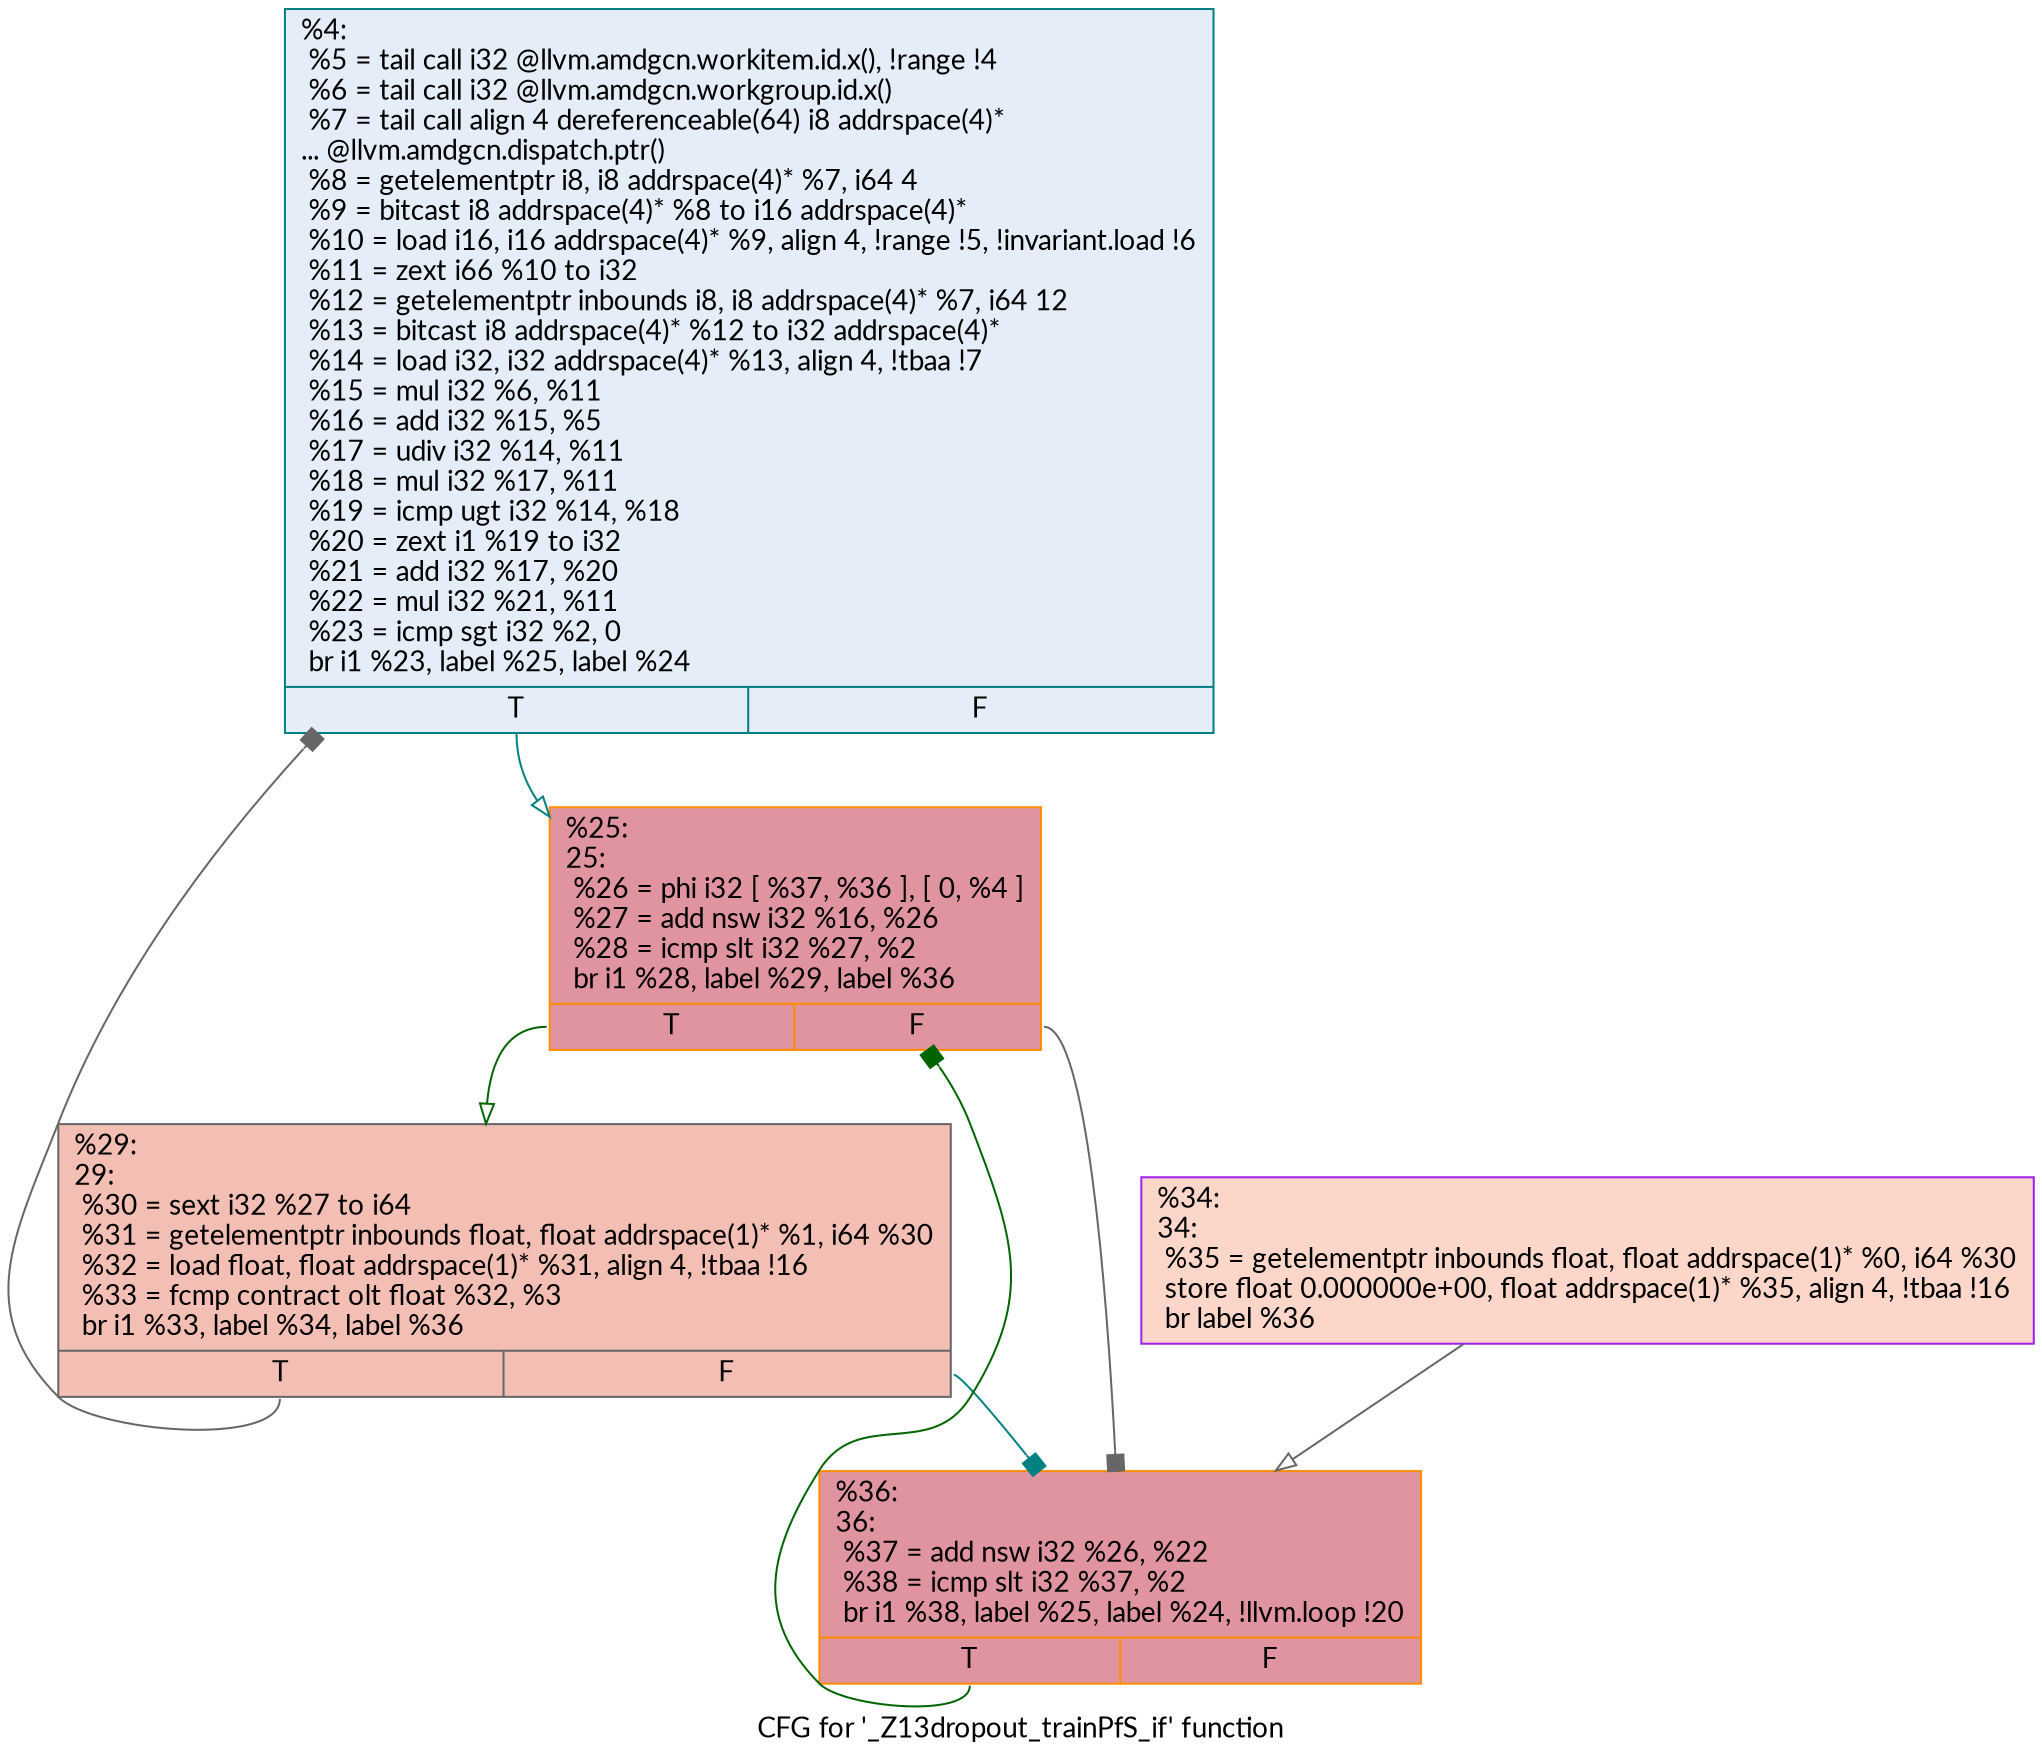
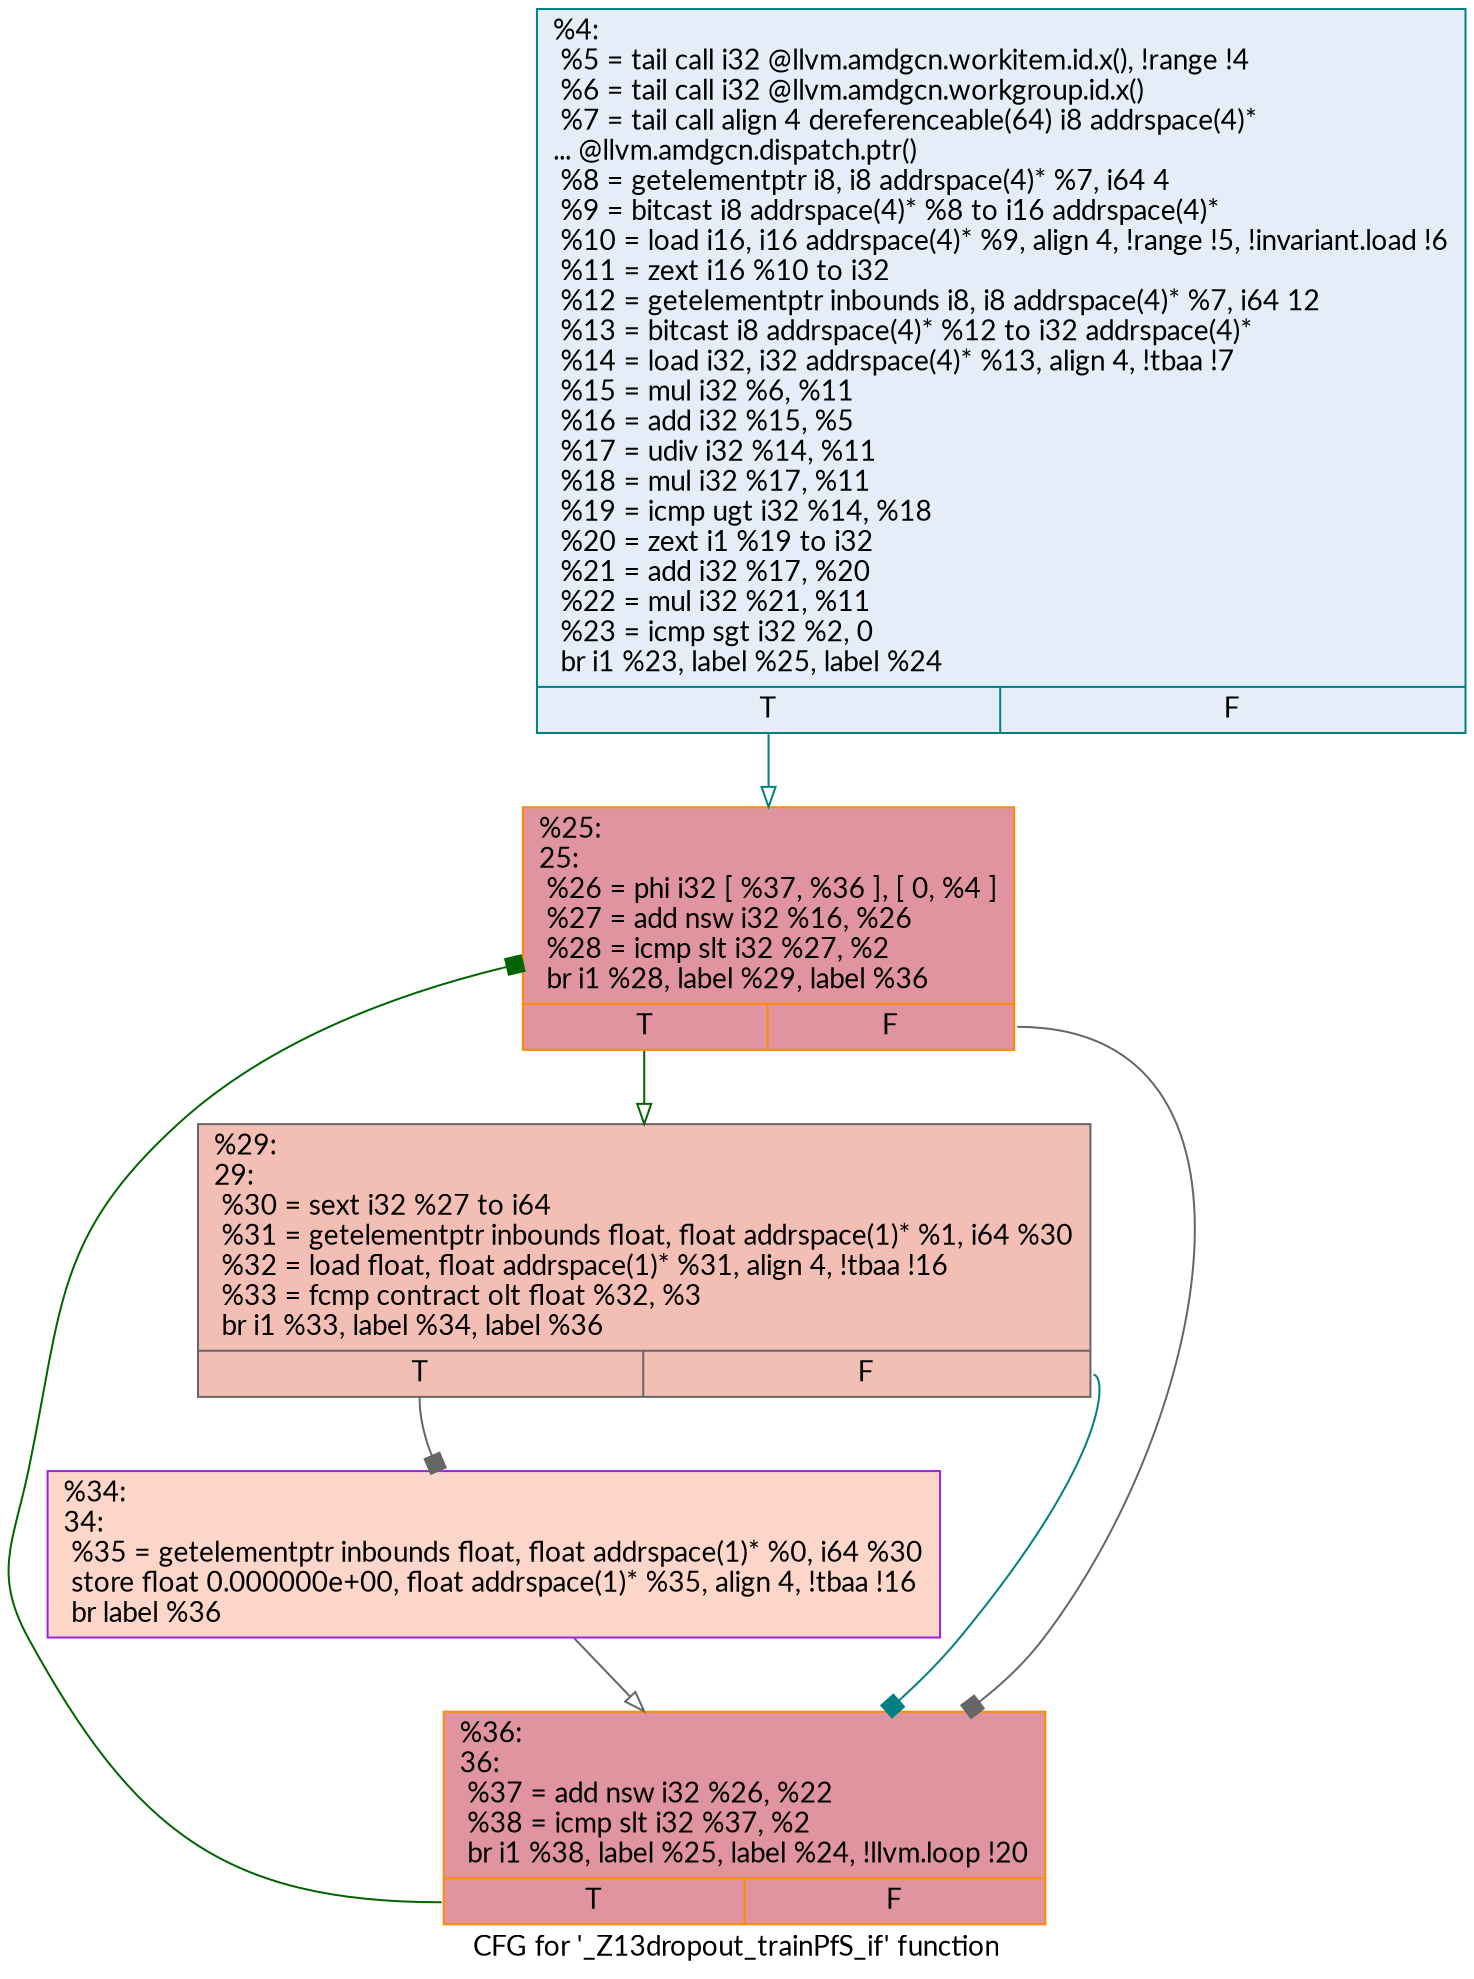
node "%4:": text "%11 = zext i66 %10 to i32" -> "%11 = zext i16 %10 to i32"
edge "%29:" -> "%4:": now "%29:" -> "%34:"
